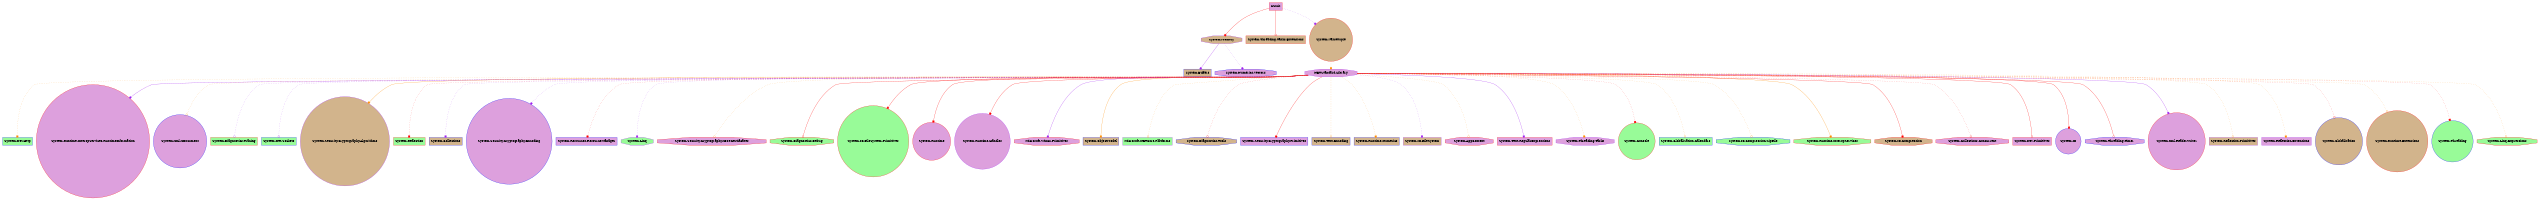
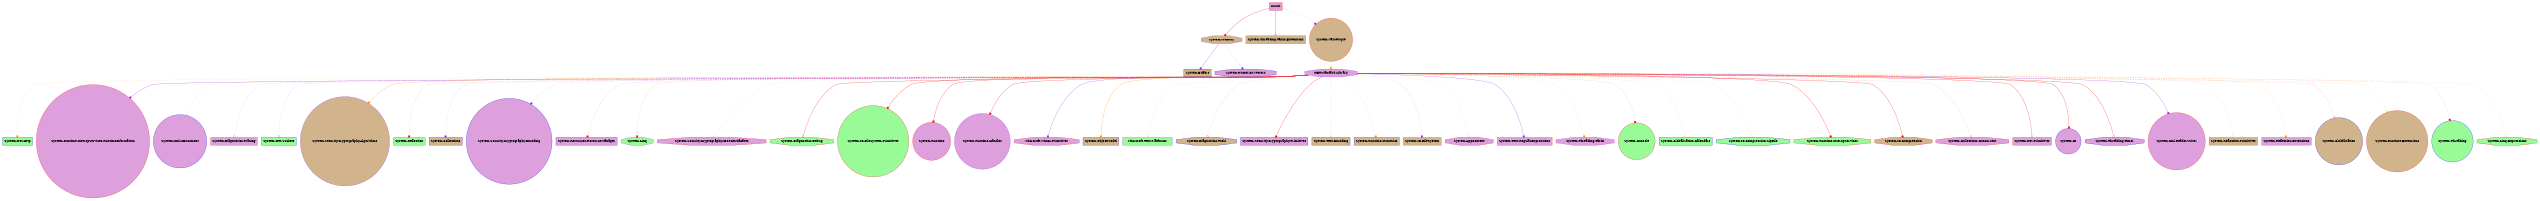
edge "NETStandard.Library" -> "System.Runtime.InteropServices": color darkorange -> red
edge "NETStandard.Library" -> "System.Linq": color purple -> red
node "System.Diagnostics.Tracing": fillcolor palegreen -> plum
node "Microsoft.NETCore.Platforms": label "Microsoft.NETCore.Platforms" -> "Microsoft.Text.Platforms"
